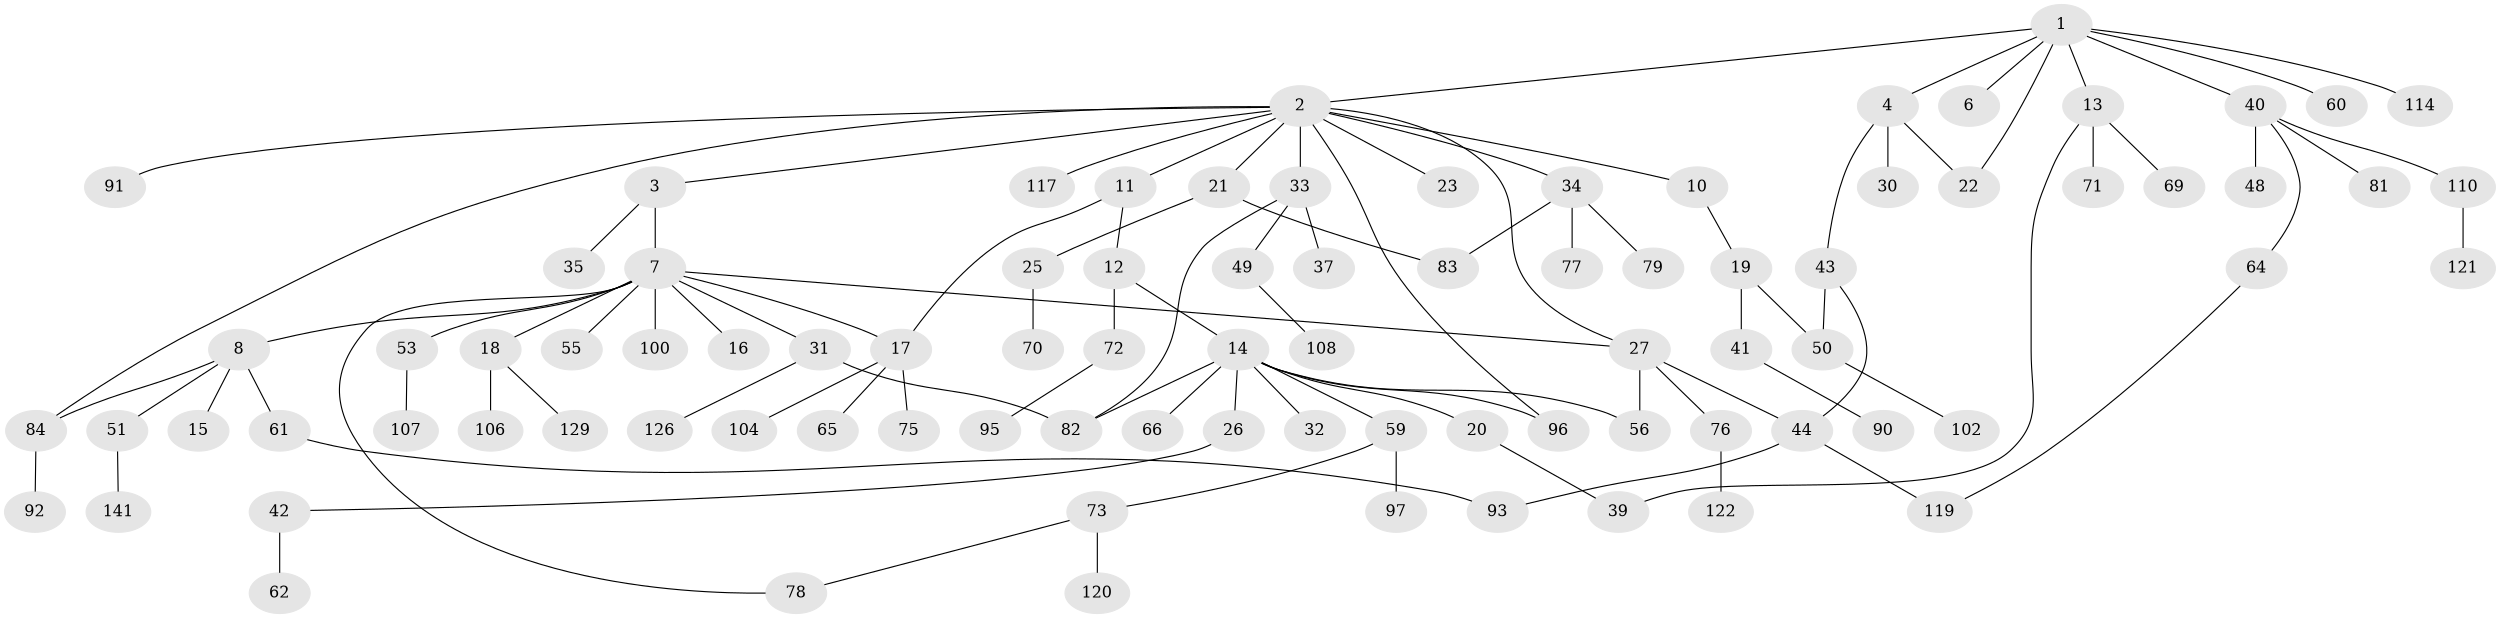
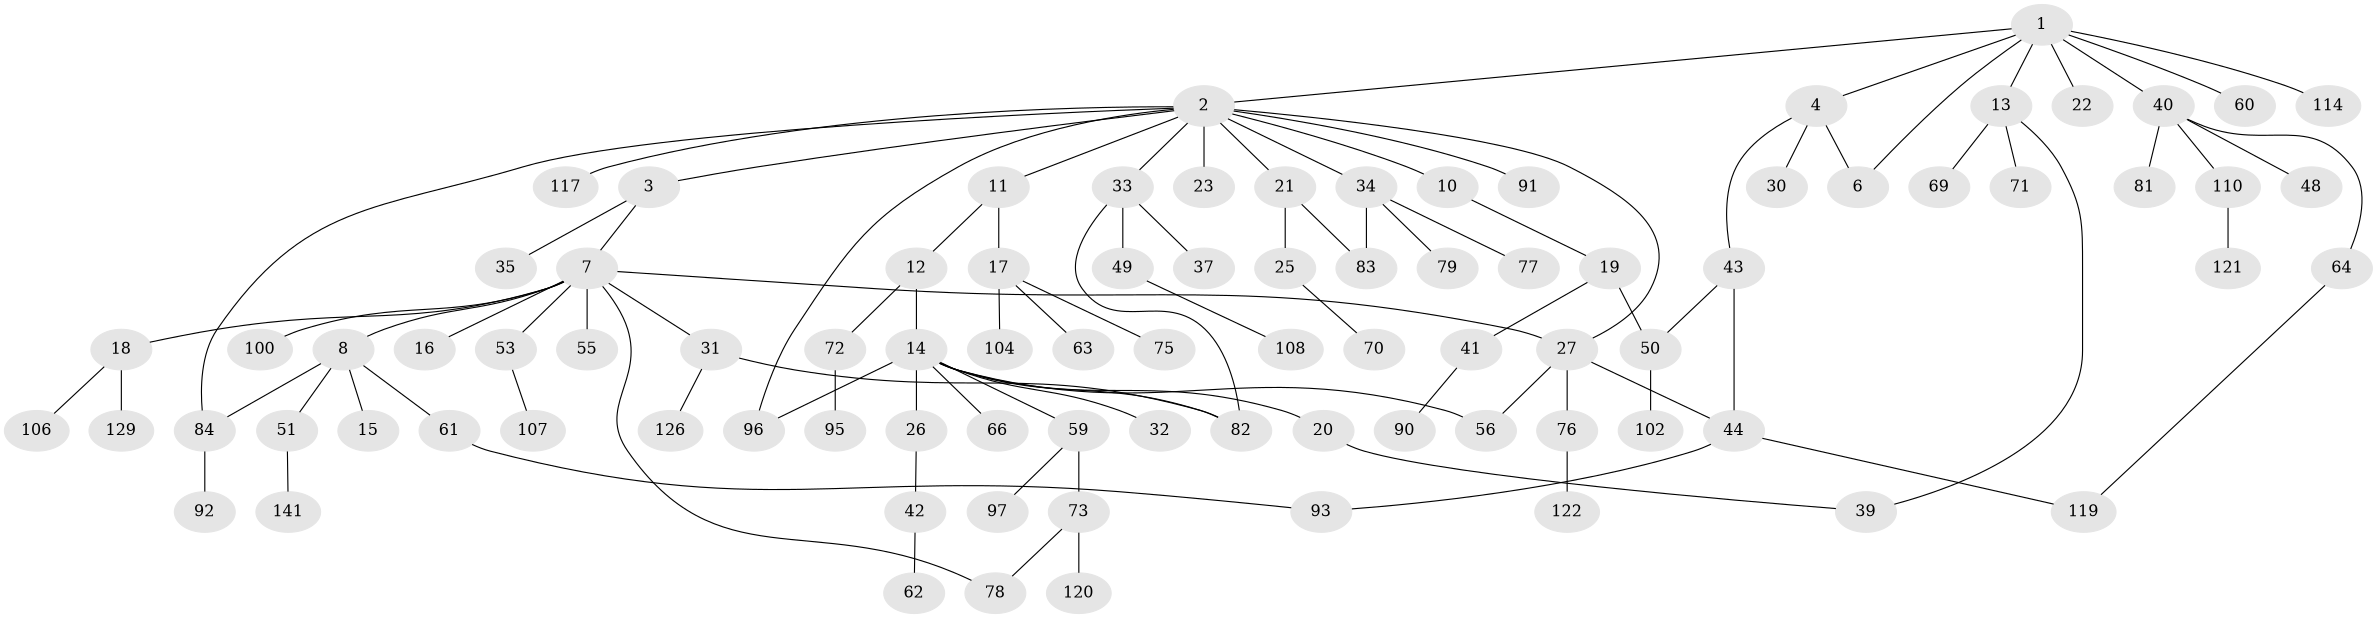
edge "4" -- "22": now "4" -- "6"
edge "7" -- "17": removed
node "65": label "65" -> "63"
